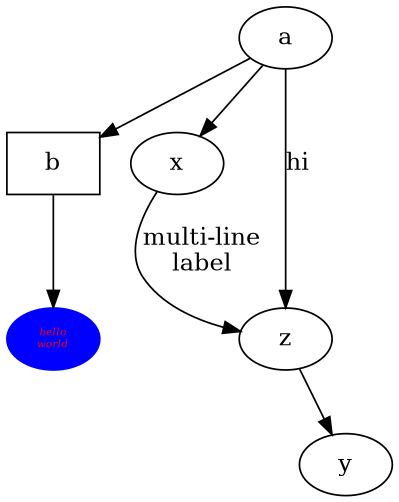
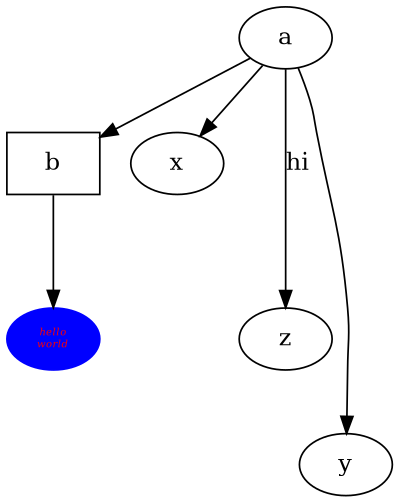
edge "x" -> "z": removed, label "multi-line label"
edge "z" -> "y": now "a" -> "y"
